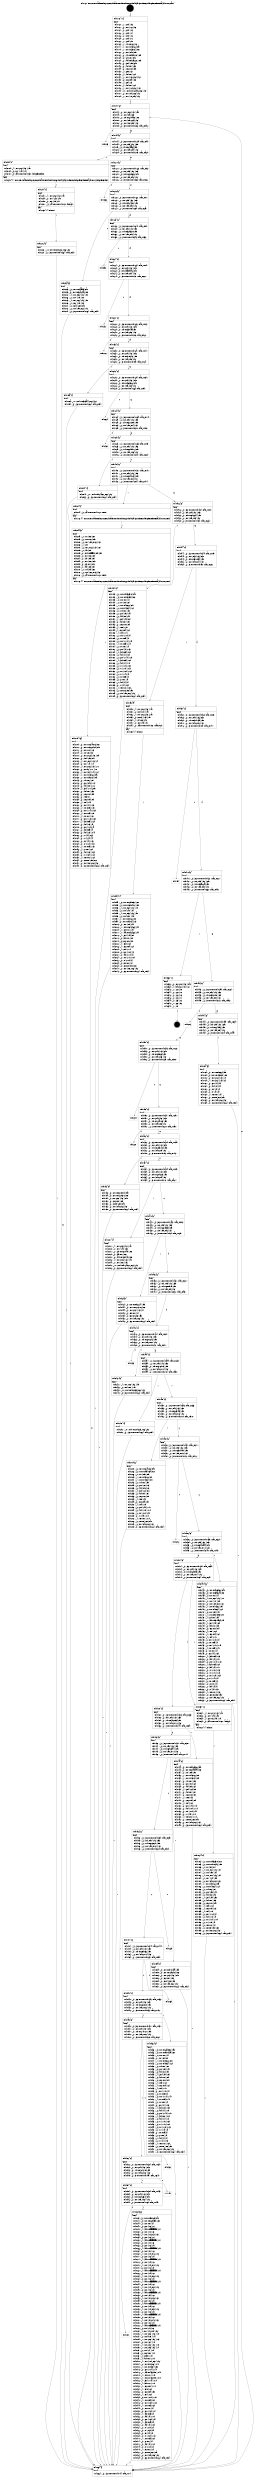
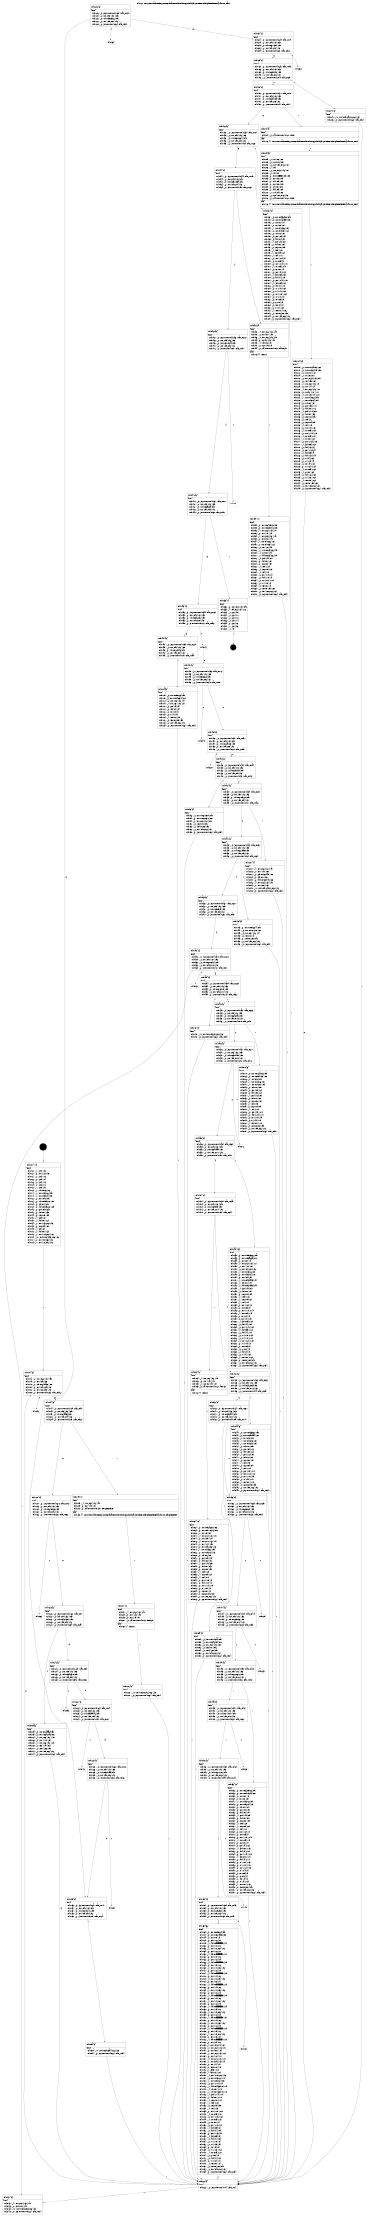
edge "0x40189c [28]" -> "0x4018b8 [28]": reversed
edge "0x402431 [25]" -> "0x402684 [5]": reversed
